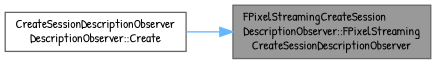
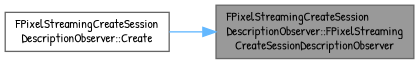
node "CreateSessionDescriptionObserver DescriptionObserver::Create": label "CreateSessionDescriptionObserver DescriptionObserver::Create" -> "FPixelStreamingCreateSession DescriptionObserver::Create"
